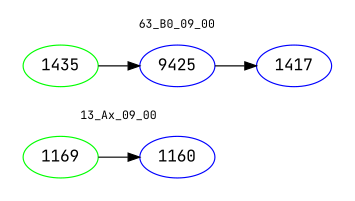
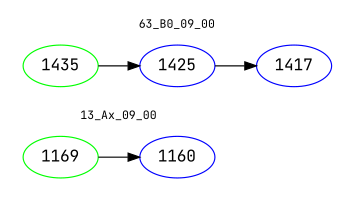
node "9425": label "9425" -> "1425"
